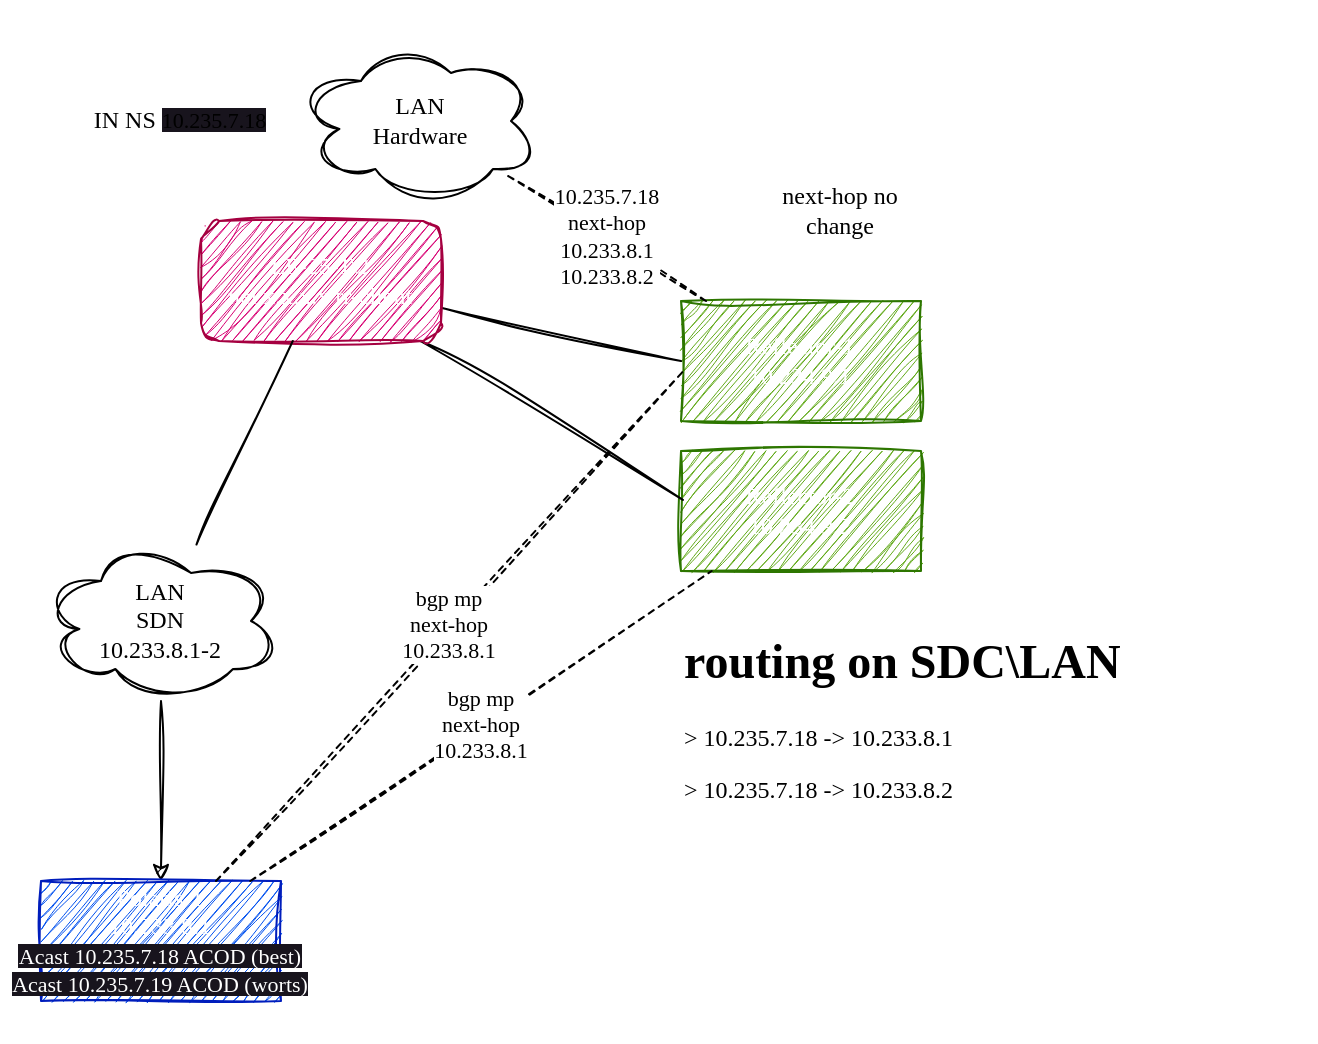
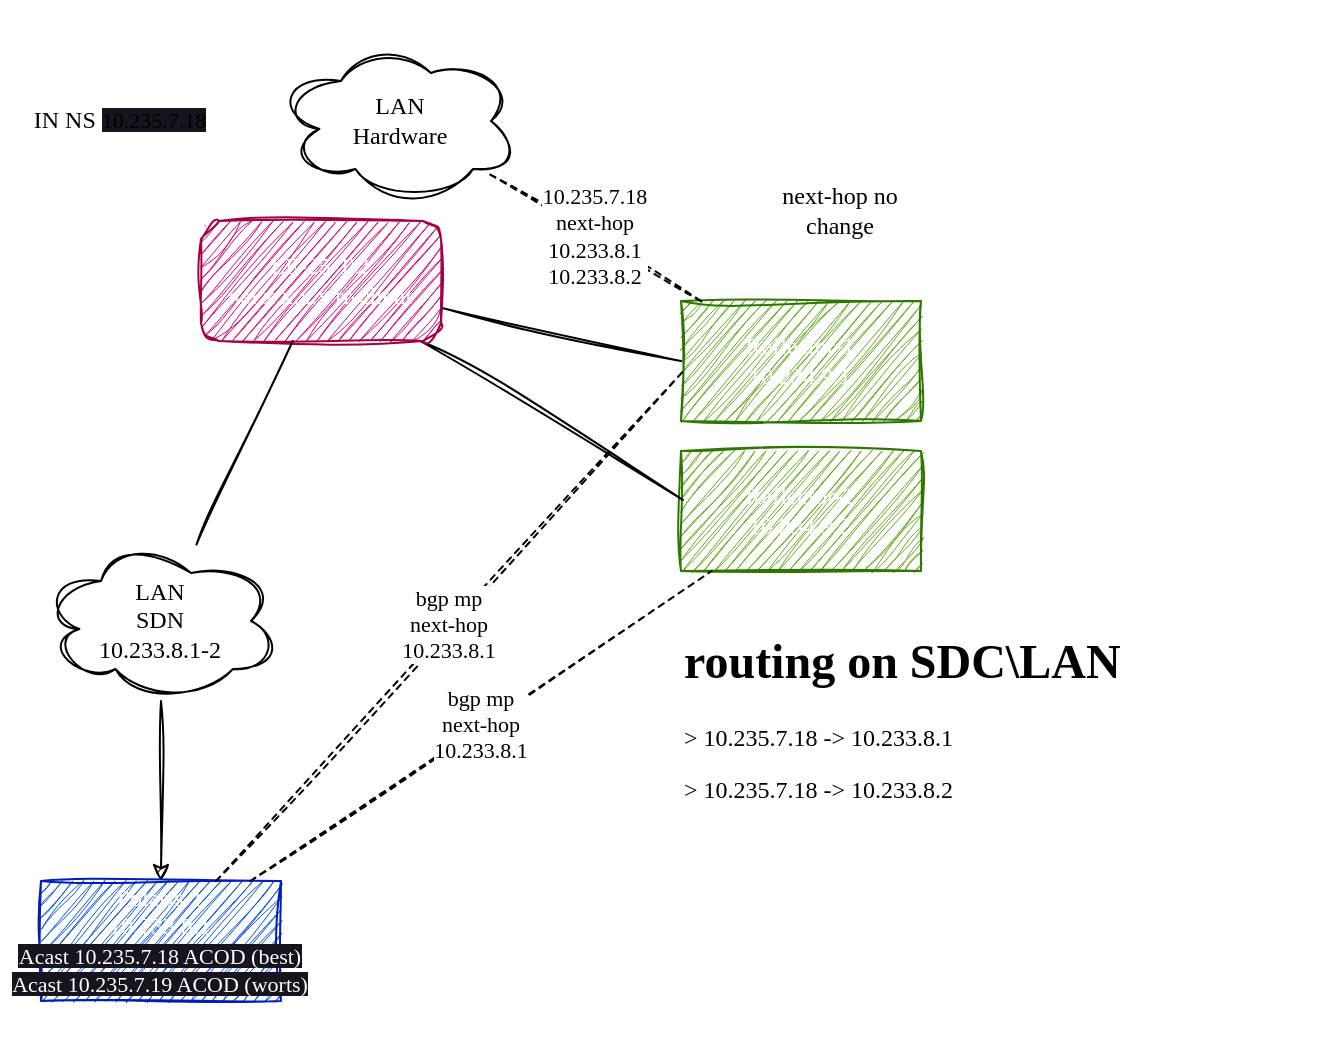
node "IN NS 10.235.7.18": moved (181, 121) -> (121, 121)
node "LAN Hardware": moved (421, 121) -> (401, 121)
